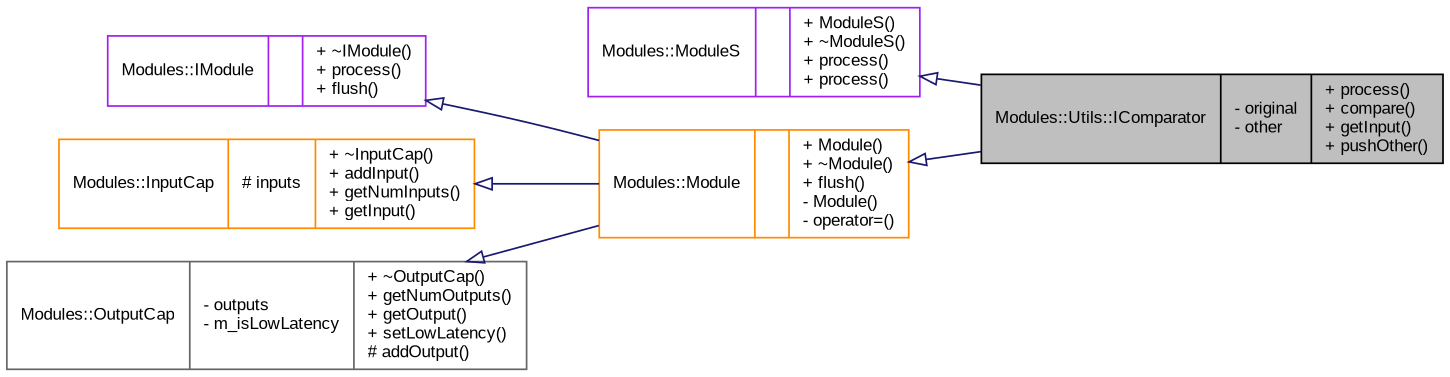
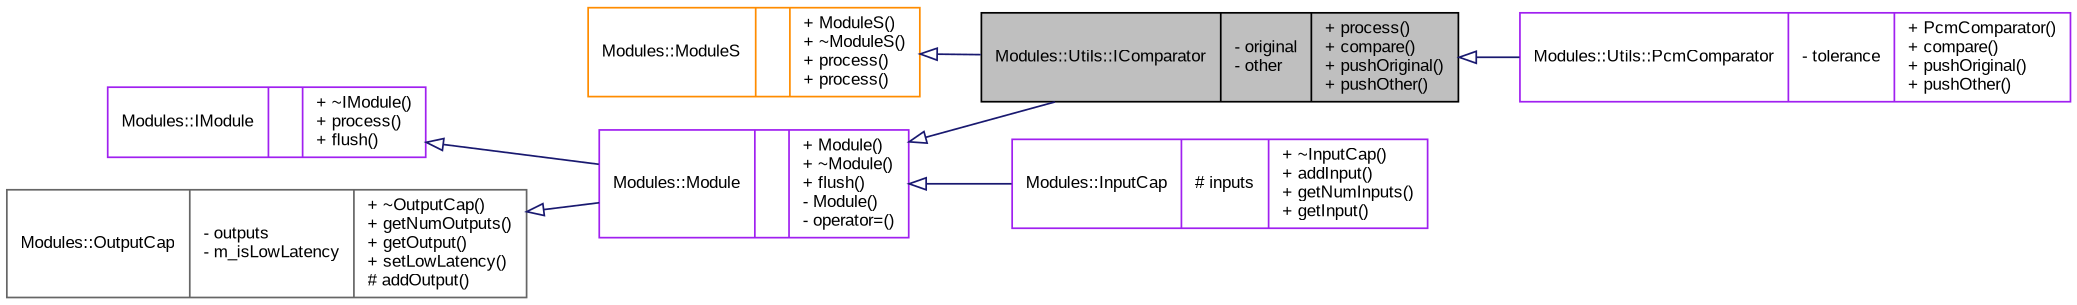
node "Modules::ModuleS": color purple -> darkorange
node "Modules::Utils::PcmComparator": added
node "Modules::Utils::IComparator": text "+ getInput()" -> "+ pushOriginal()"
node "Modules::InputCap": color darkorange -> purple
edge "Modules::Module" -> "Modules::InputCap": reversed
node "Modules::Module": color darkorange -> purple
